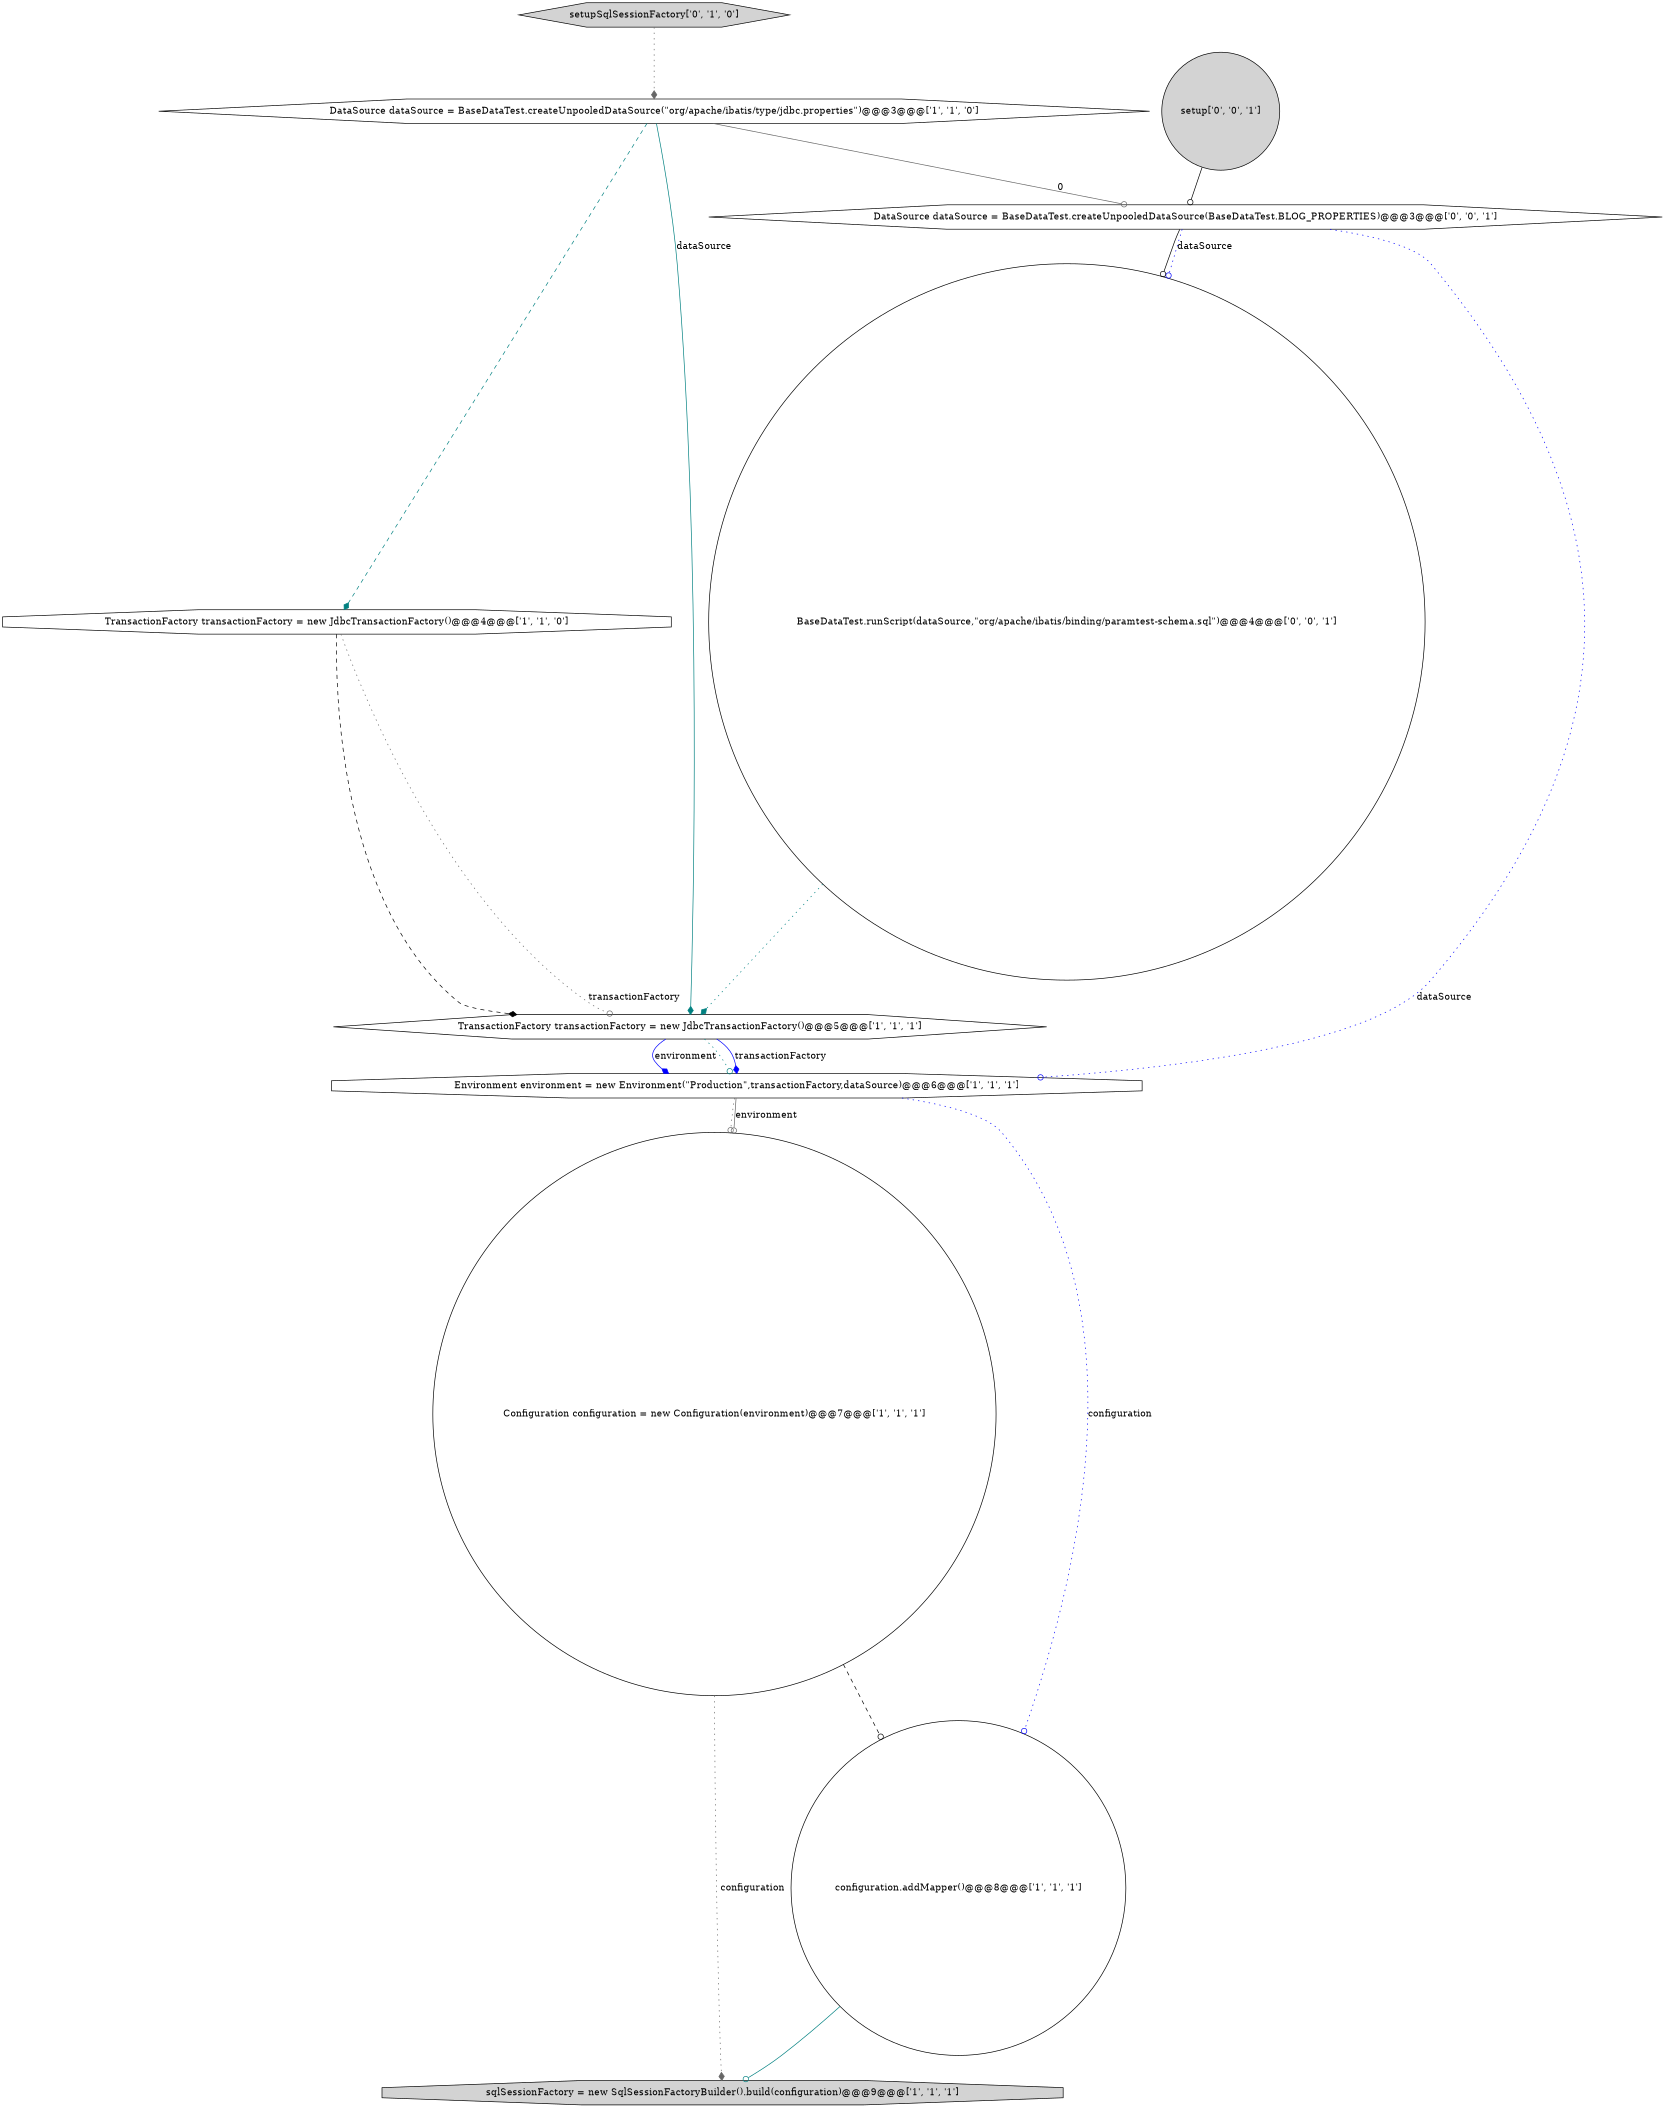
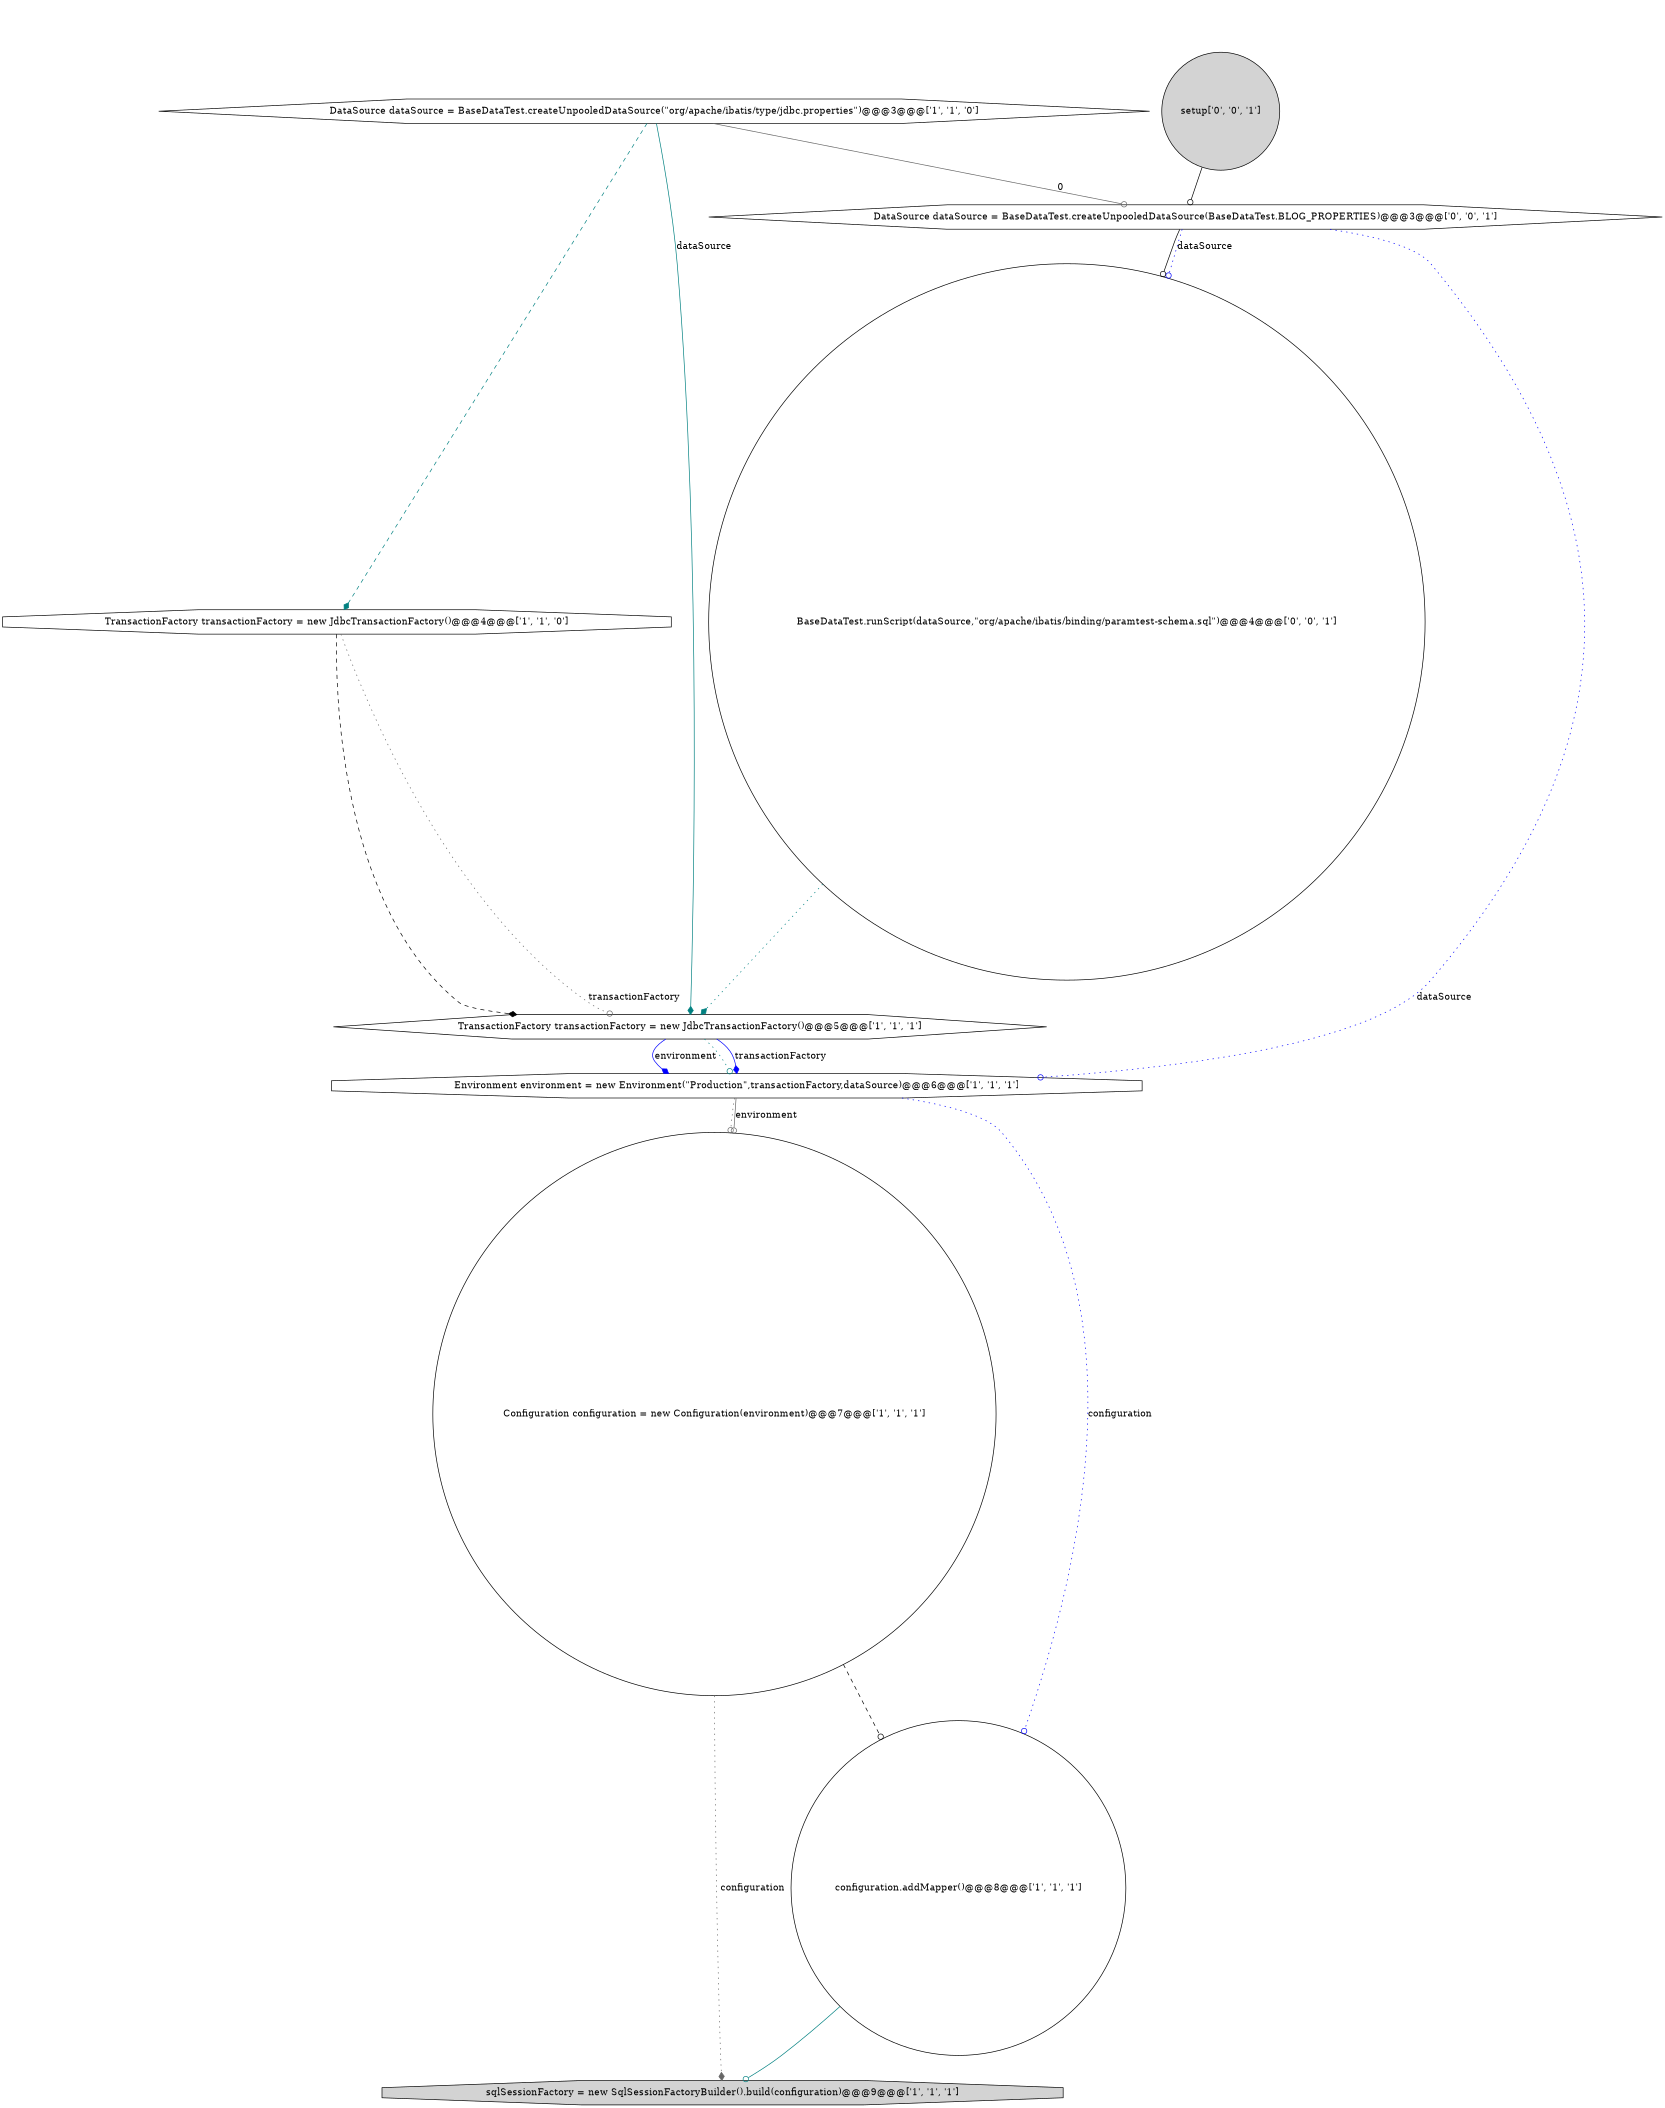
node "setupSqlSessionFactory['0', '1', '0']": removed
